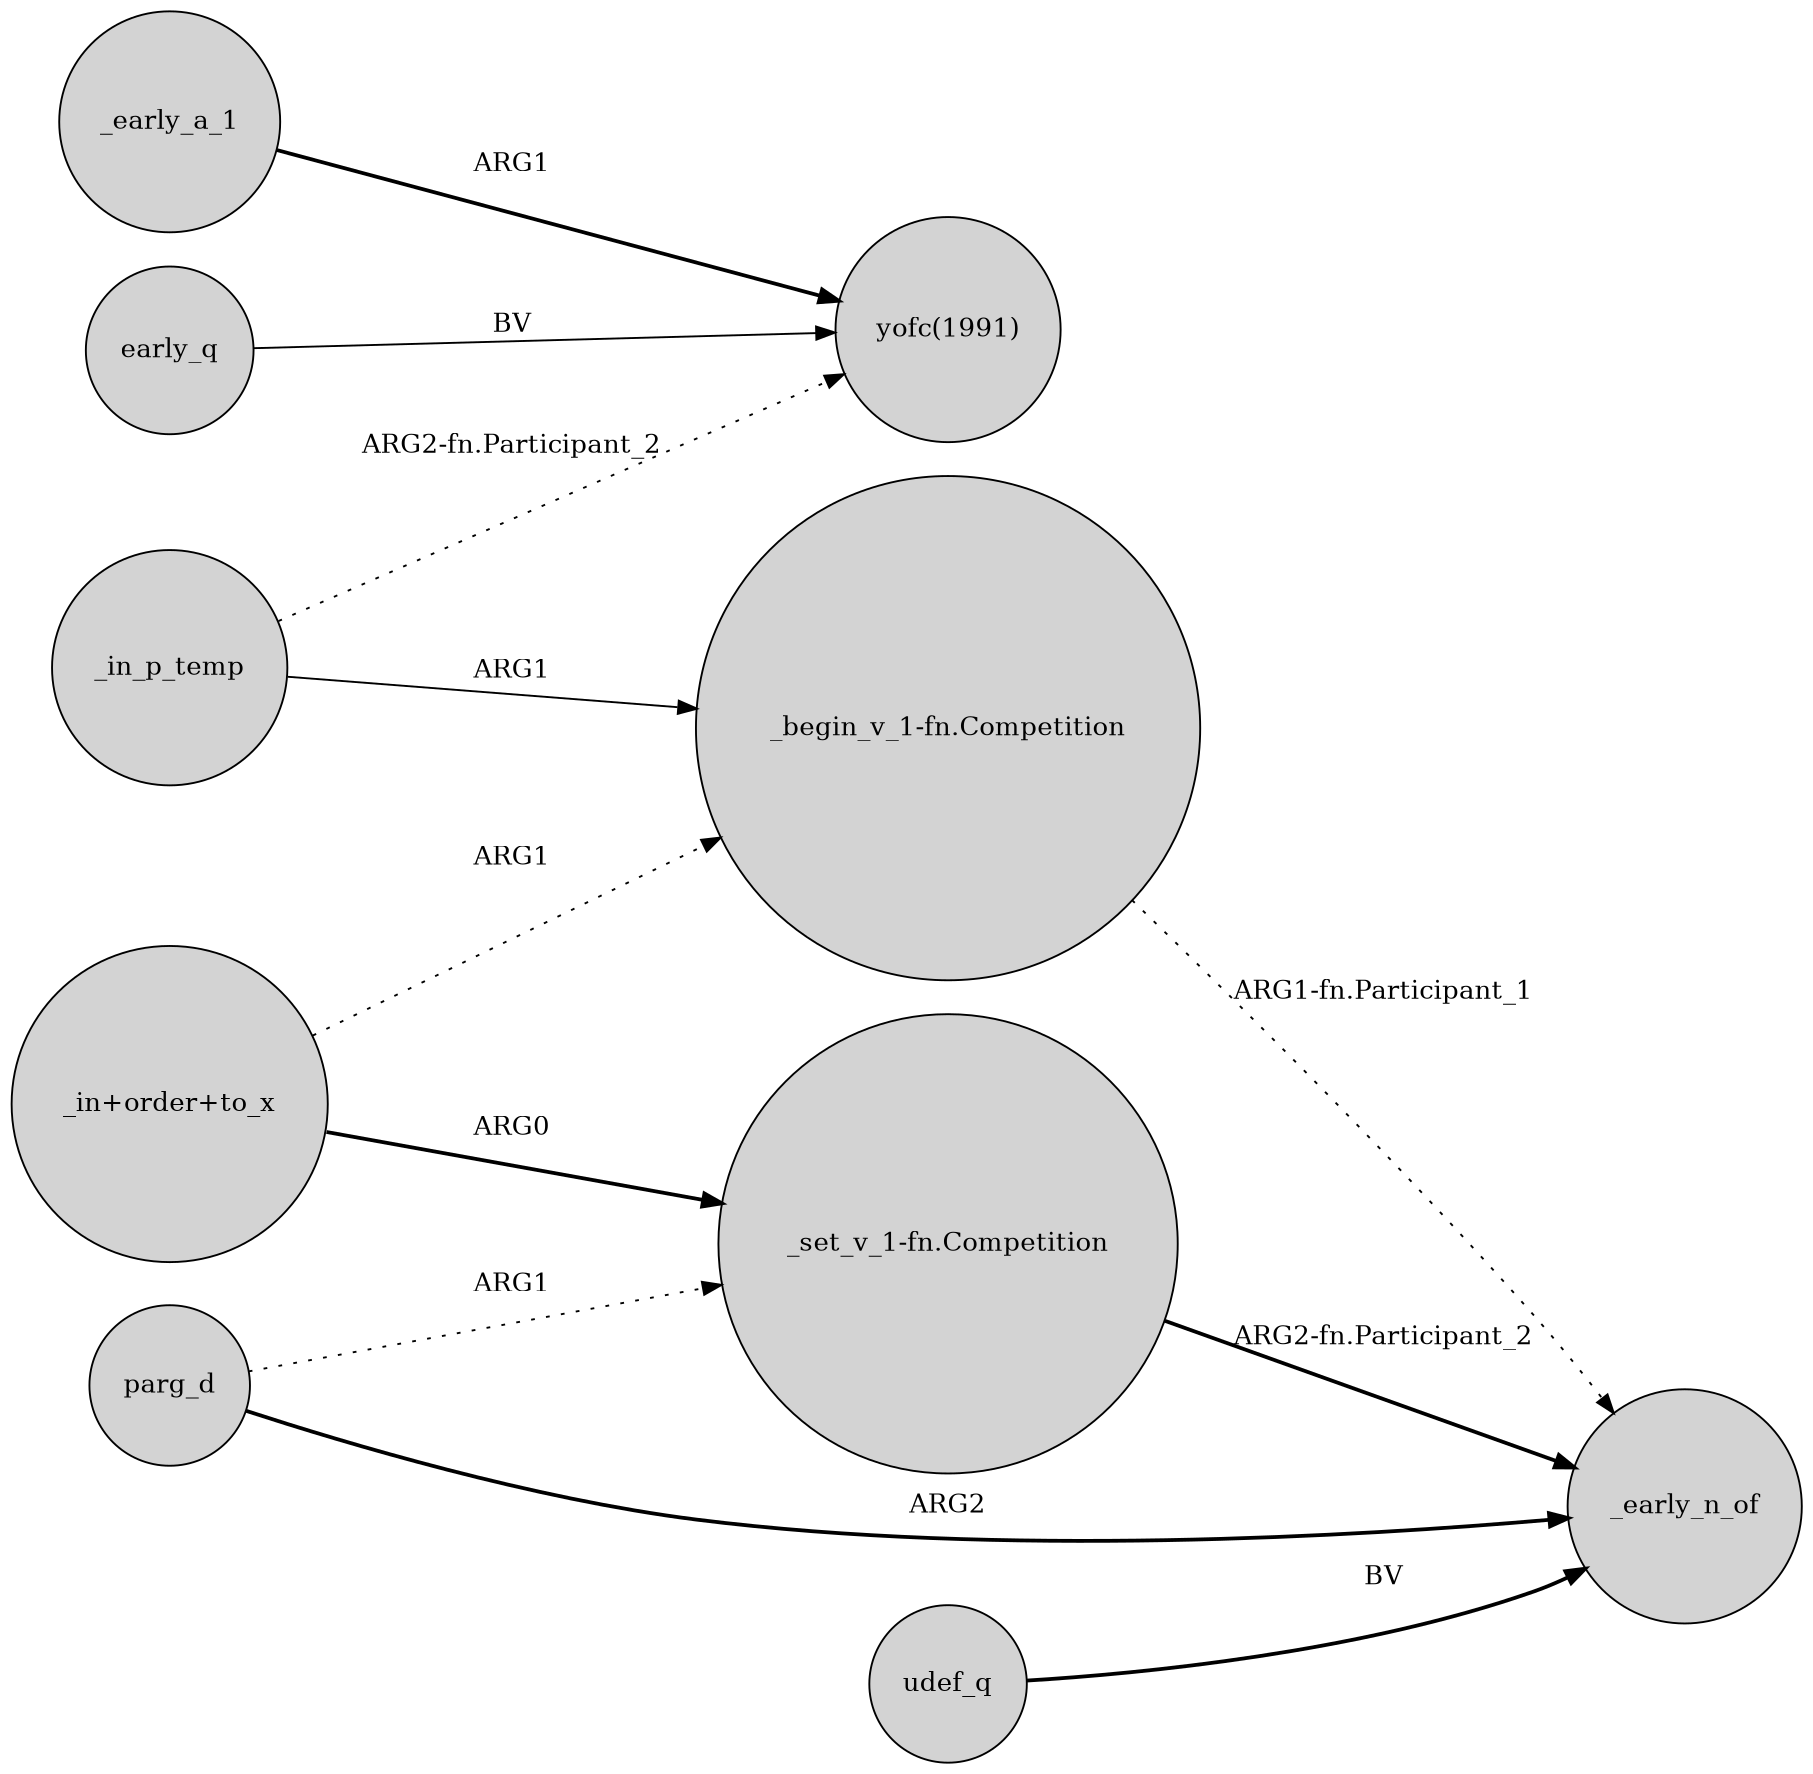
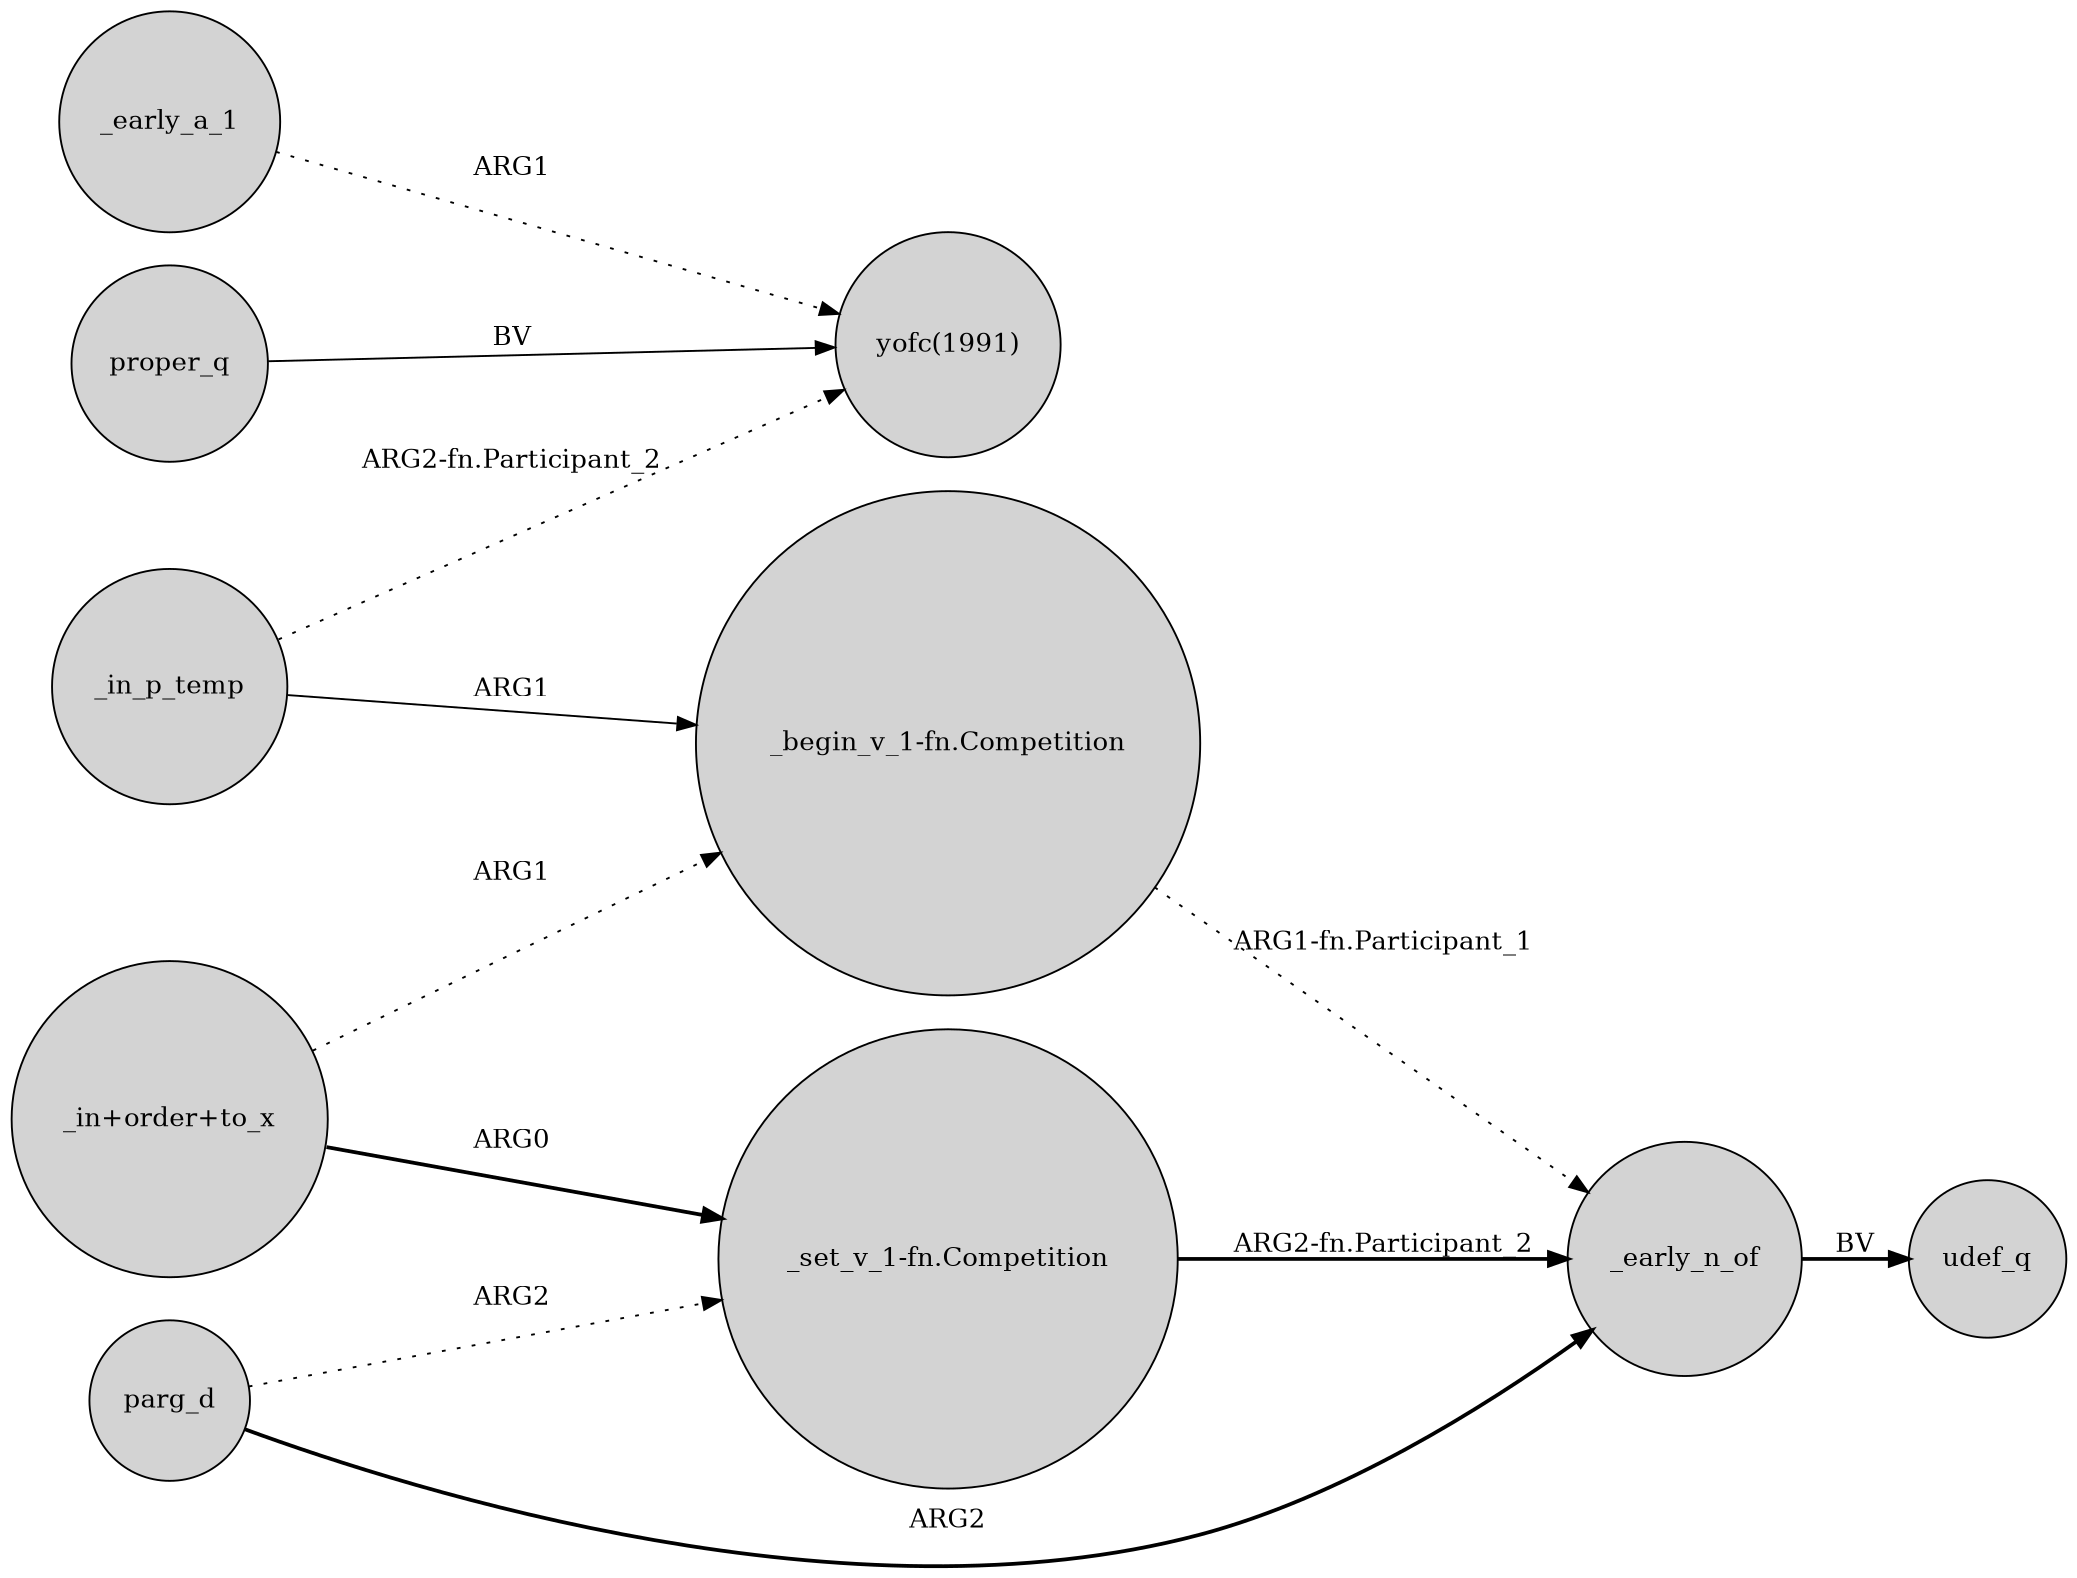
edge "_early_a_1" -> "yofc(1991)": style bold -> dotted
node "early_q": label "early_q" -> "proper_q"
edge "parg_d" -> "_set_v_1-fn.Competition": label "ARG1" -> "ARG2"
edge "udef_q" -> "_early_n_of": reversed
